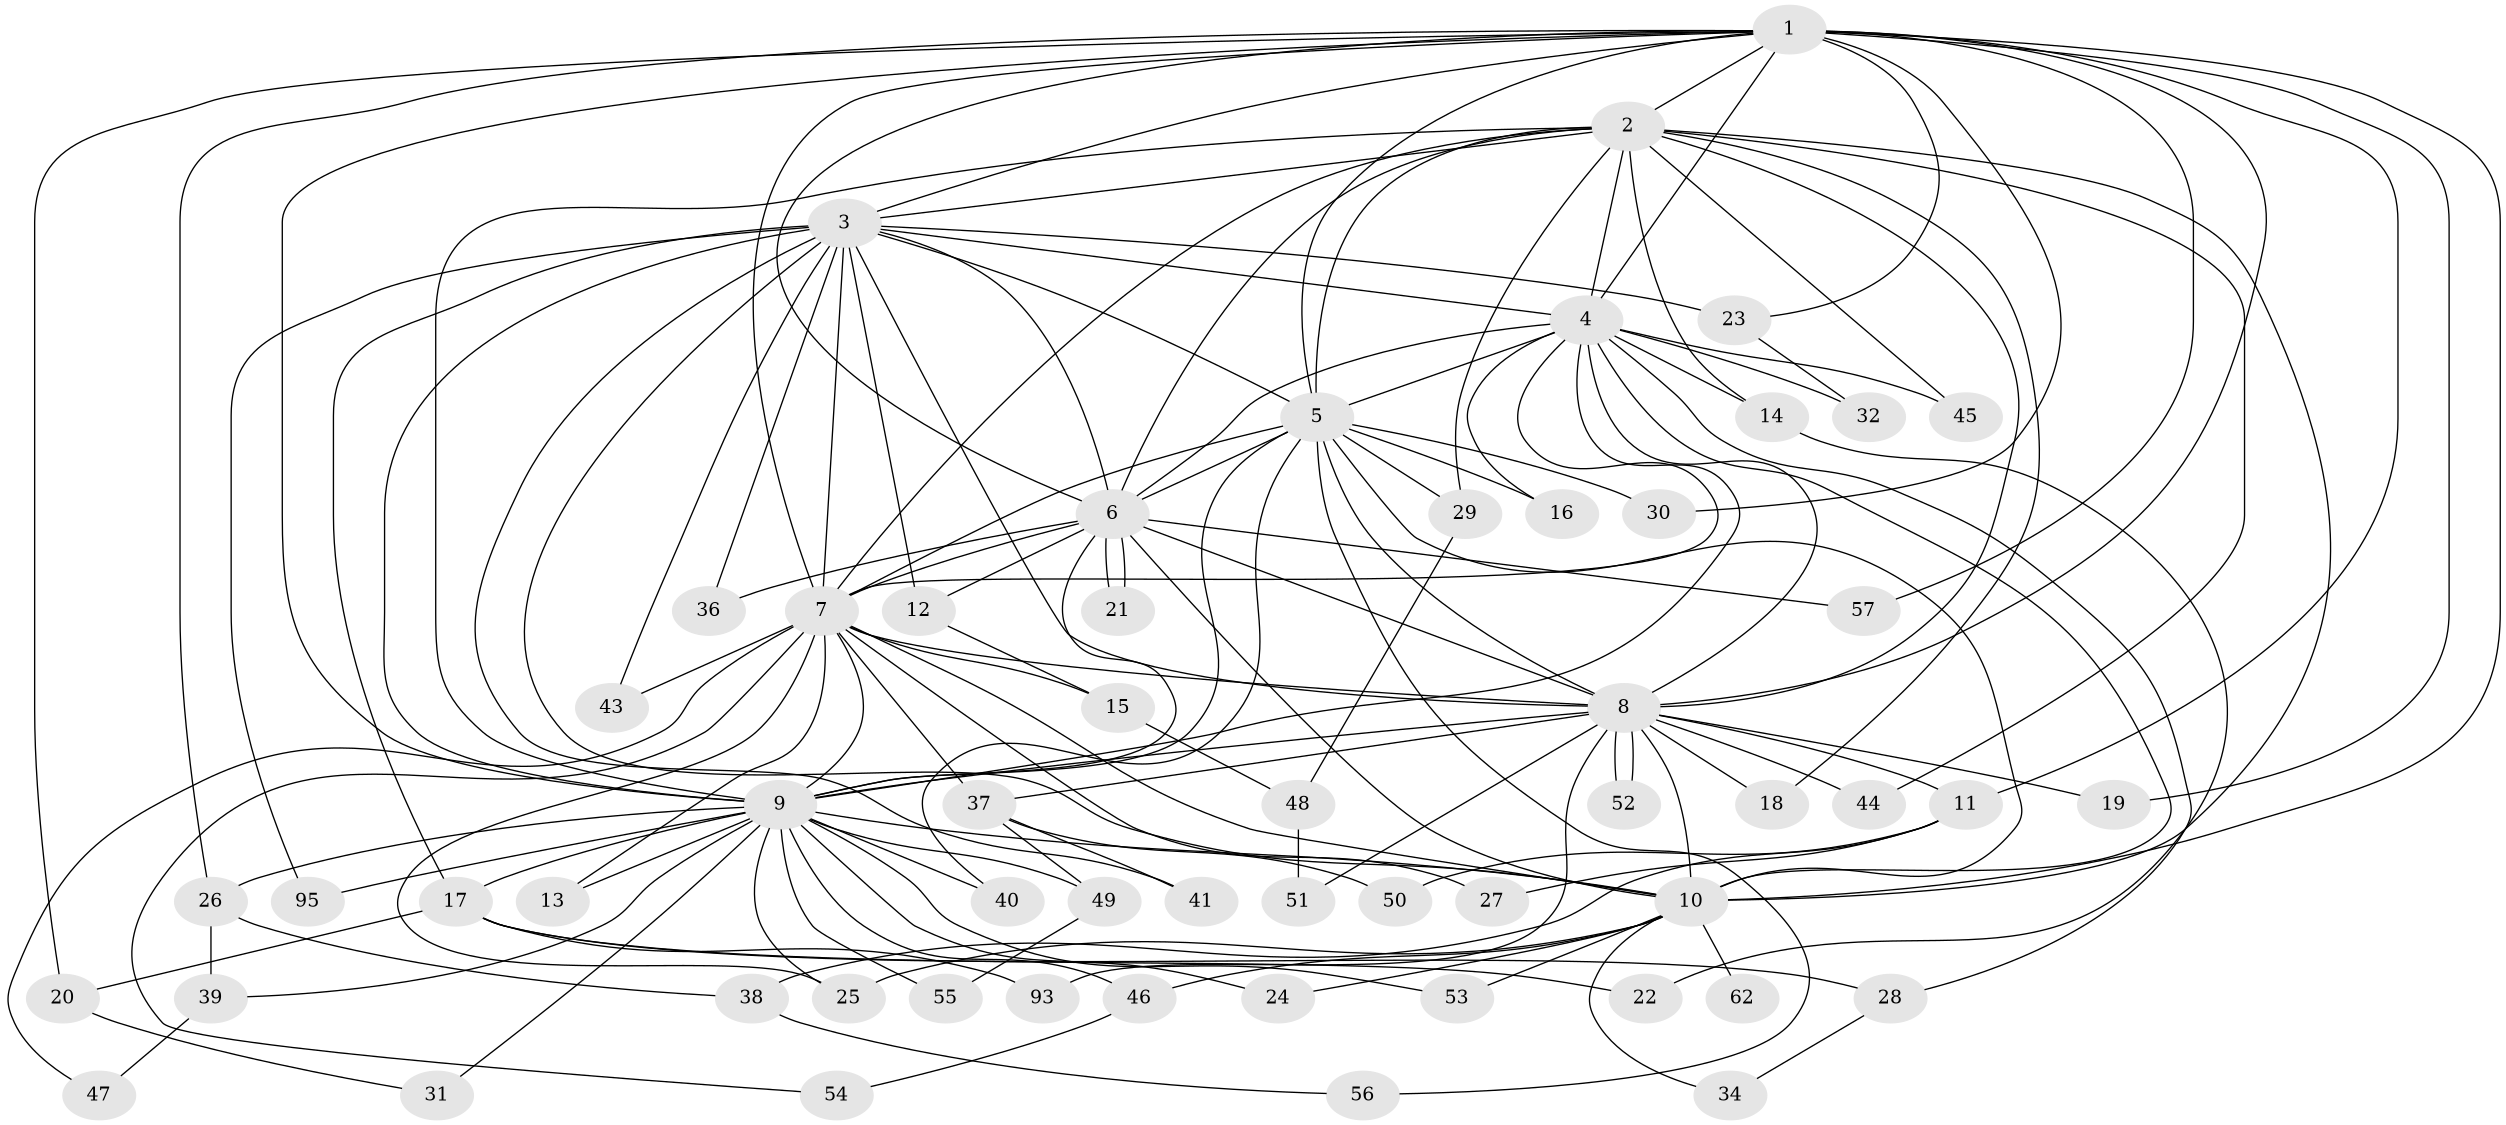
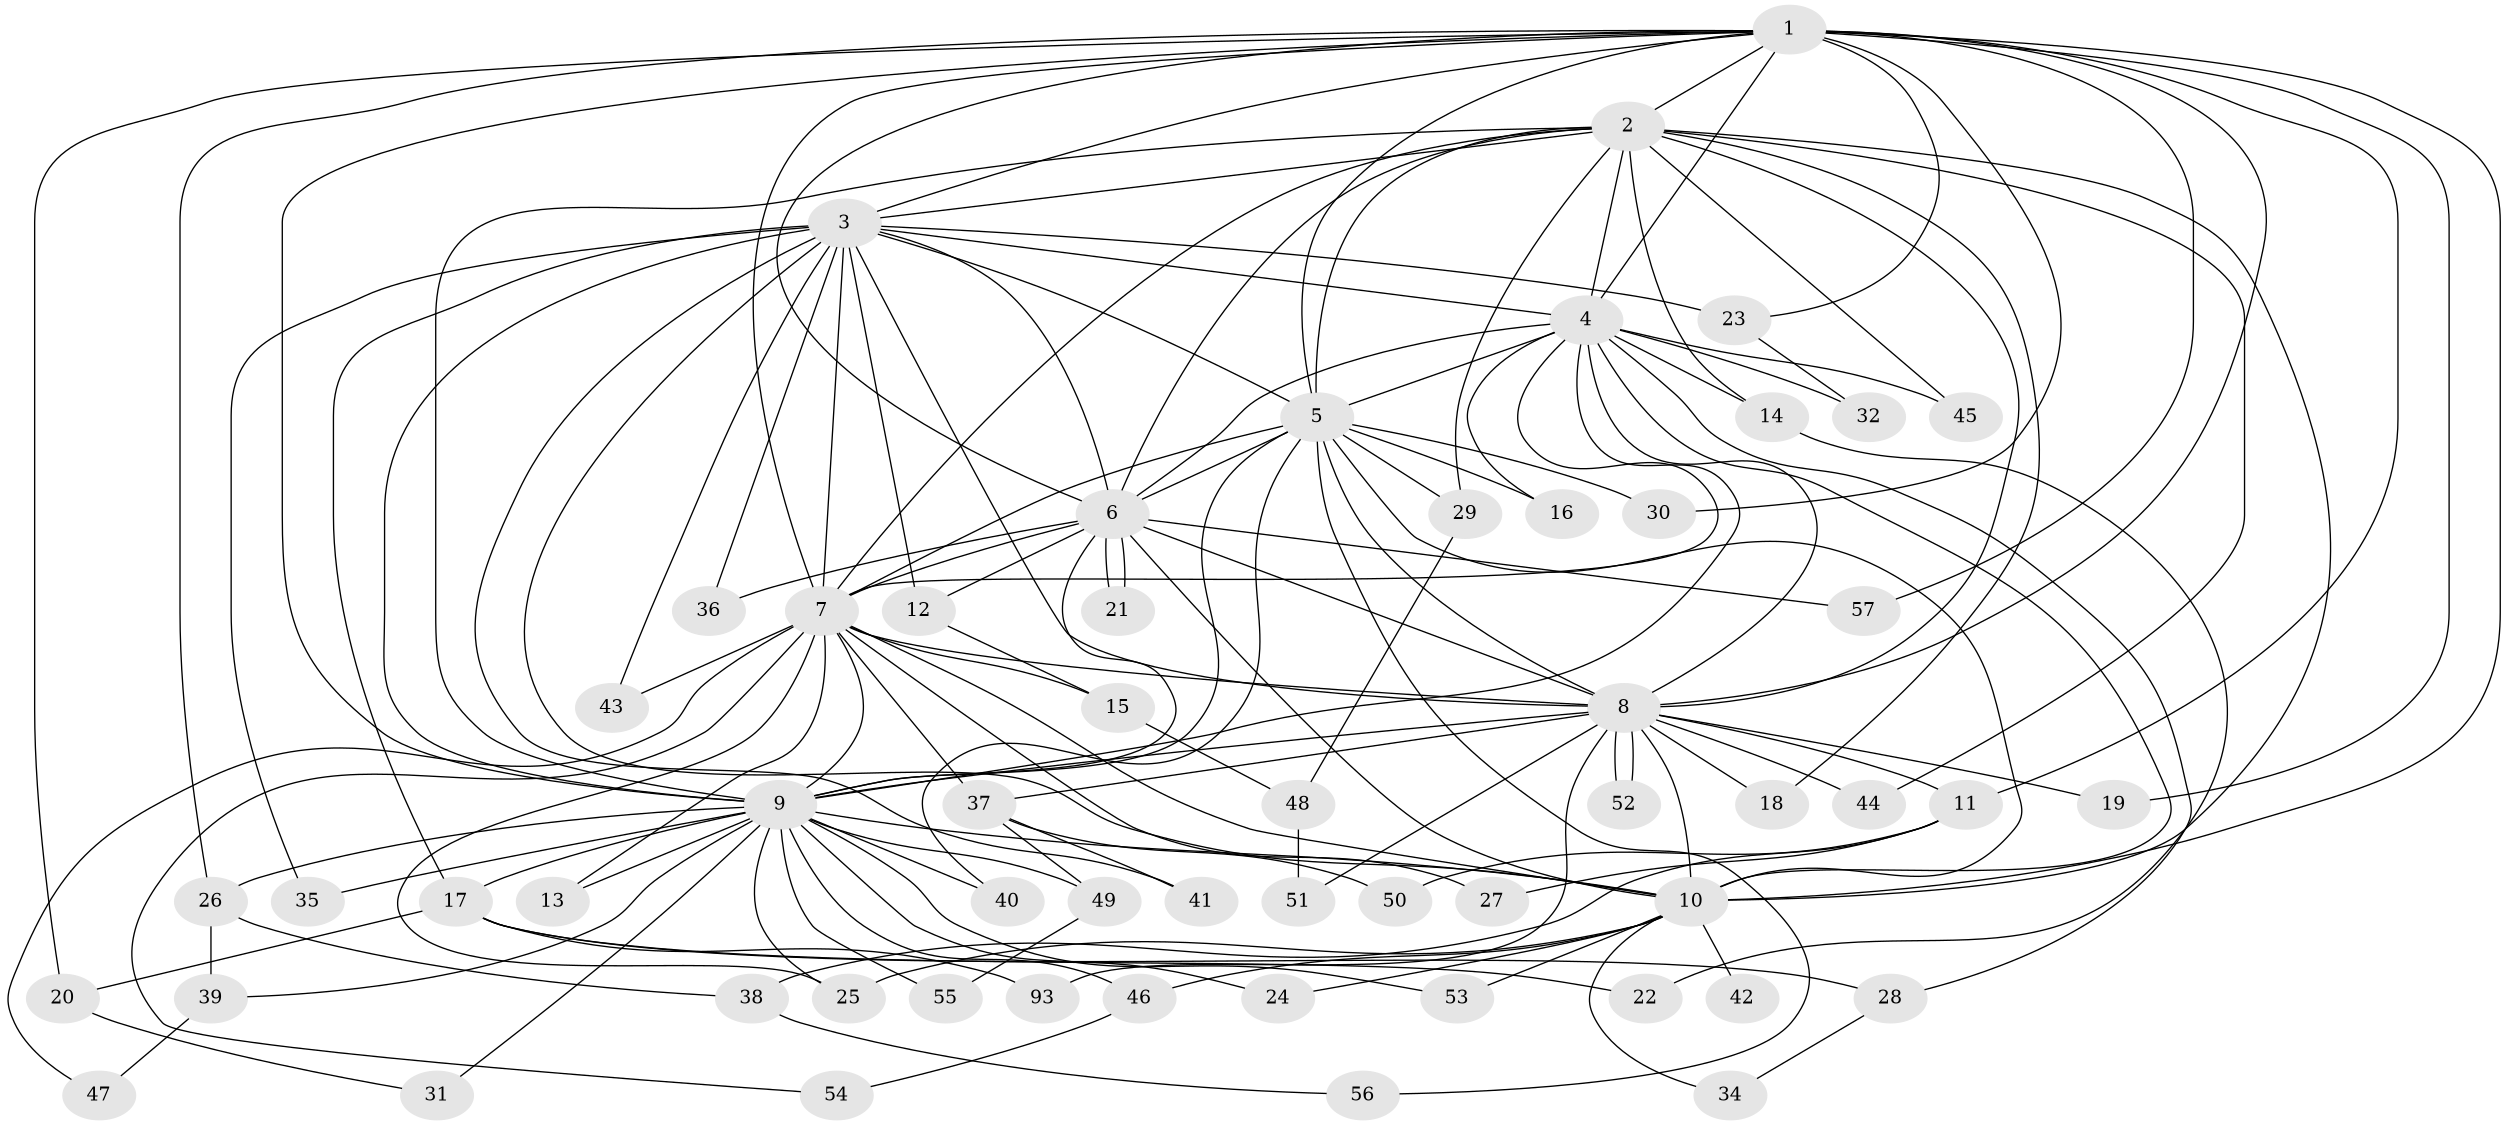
node "95": label "95" -> "35"
node "62": label "62" -> "42"
